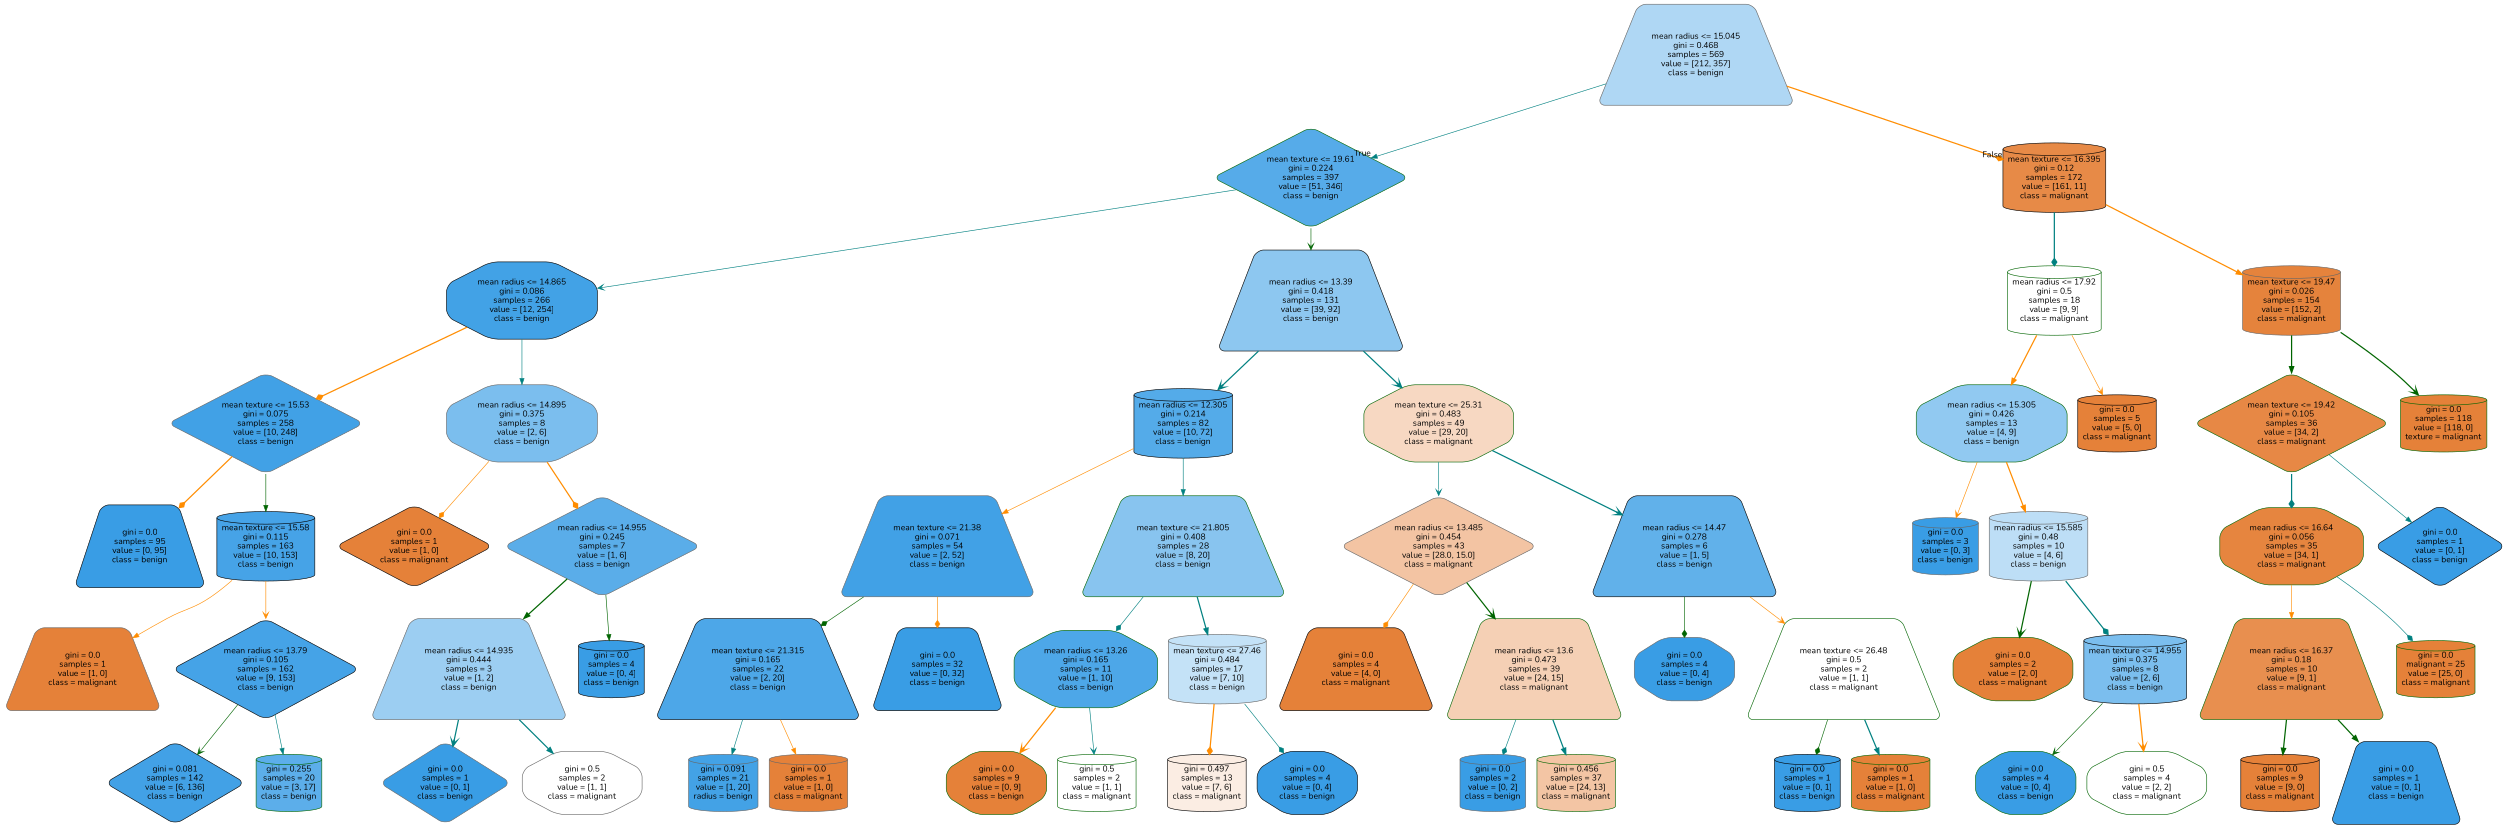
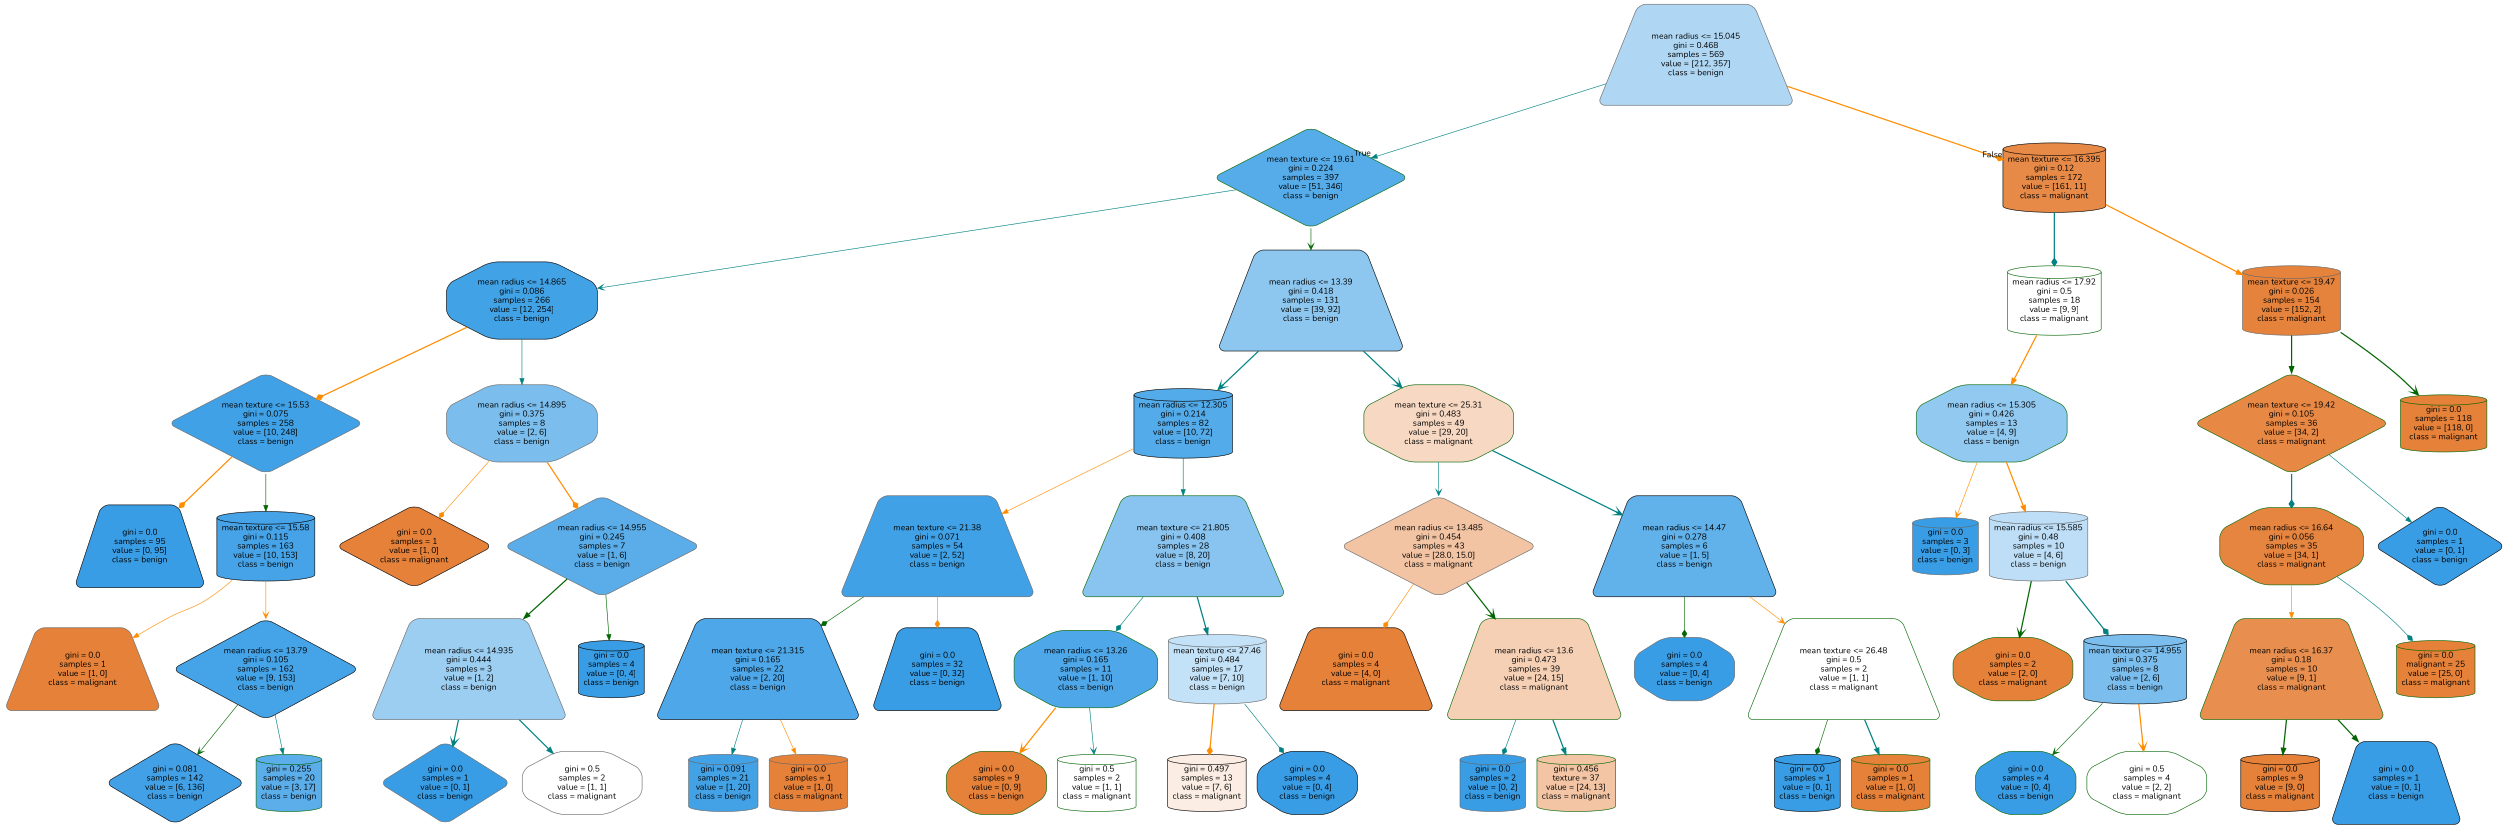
node "gini = 0.0 samples = 5 value = [5, 0] class = malignant": removed
node "gini = 0.0 samples = 118 value = [118, 0] texture = malignant": label "gini = 0.0 samples = 118 value = [118, 0] texture = malignant" -> "gini = 0.0 samples = 118 value = [118, 0] class = malignant"
node "gini = 0.091 samples = 21 value = [1, 20] radius = benign": label "gini = 0.091 samples = 21 value = [1, 20] radius = benign" -> "gini = 0.091 samples = 21 value = [1, 20] class = benign"
node "gini = 0.456 samples = 37 value = [24, 13] class = malignant": label "gini = 0.456 samples = 37 value = [24, 13] class = malignant" -> "gini = 0.456 texture = 37 value = [24, 13] class = malignant"
